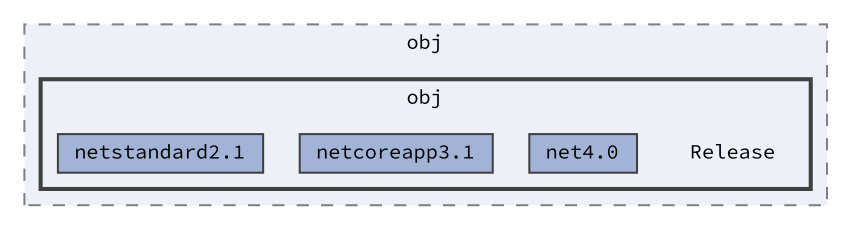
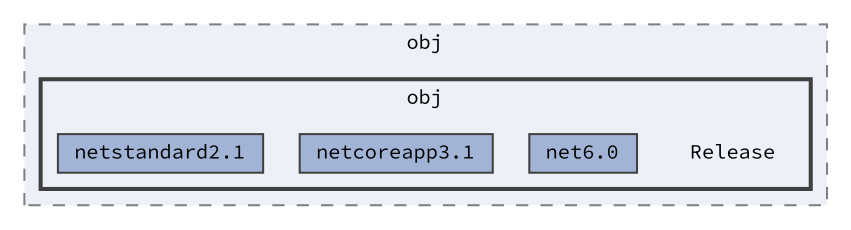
node "net4.0": label "net4.0" -> "net6.0"
